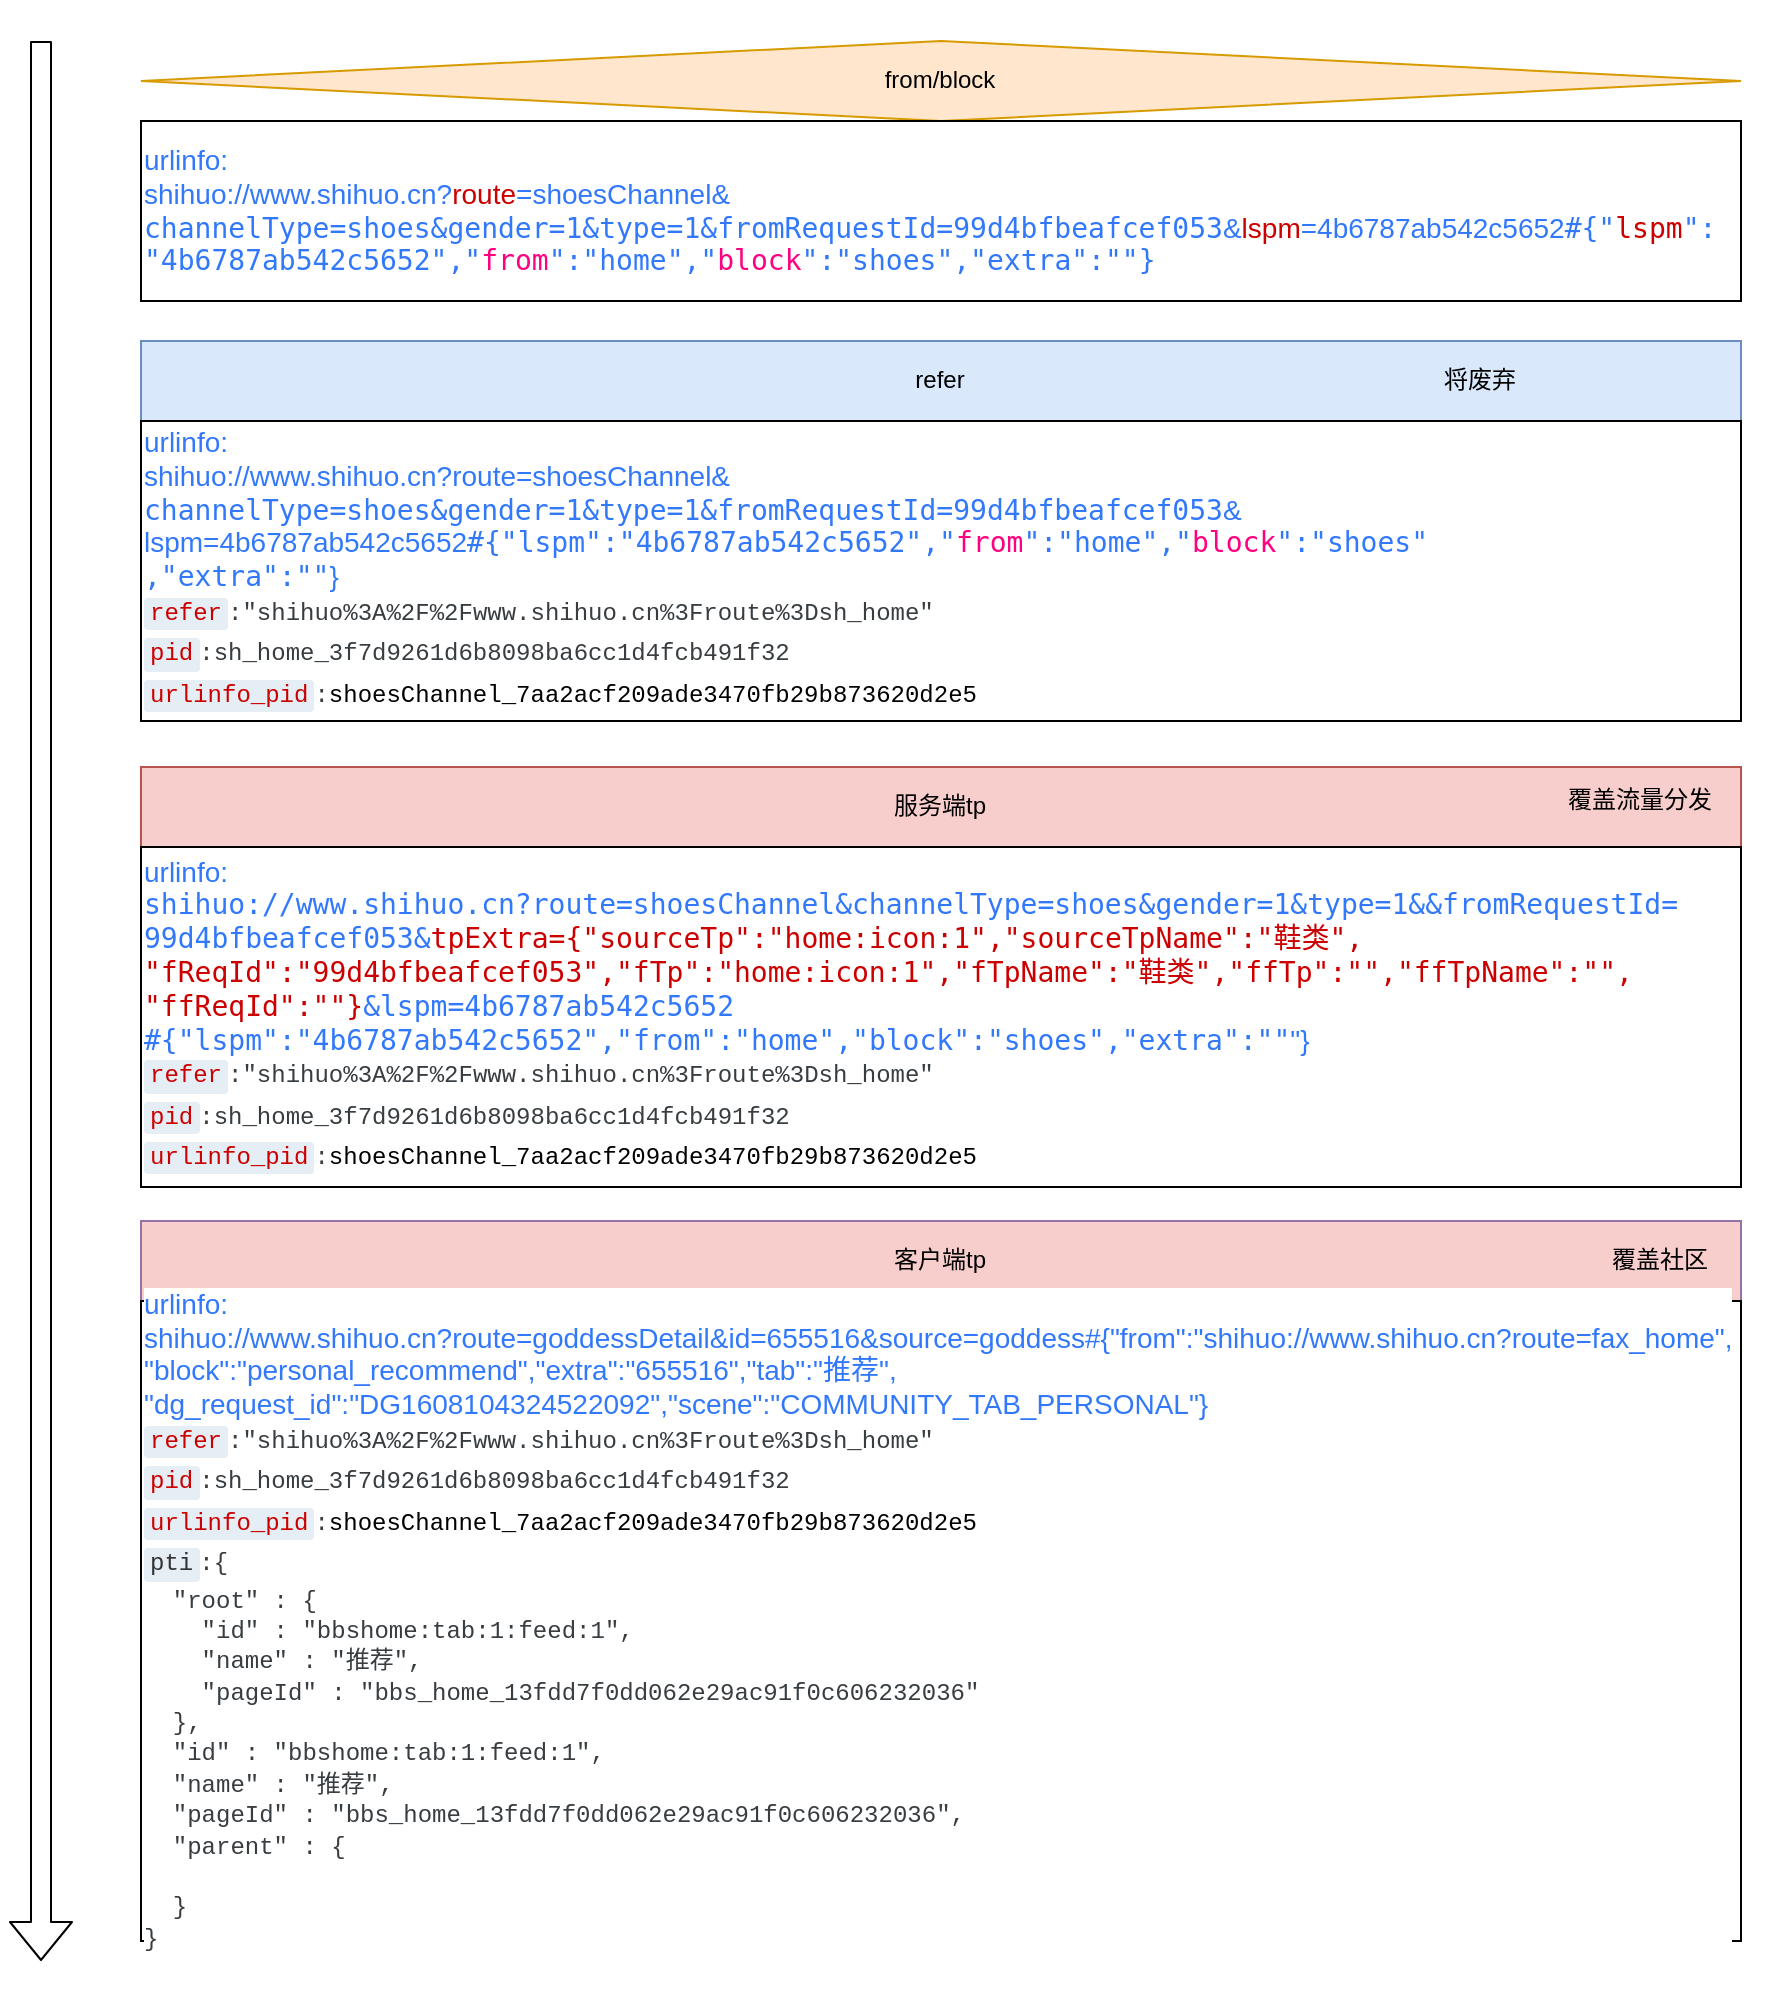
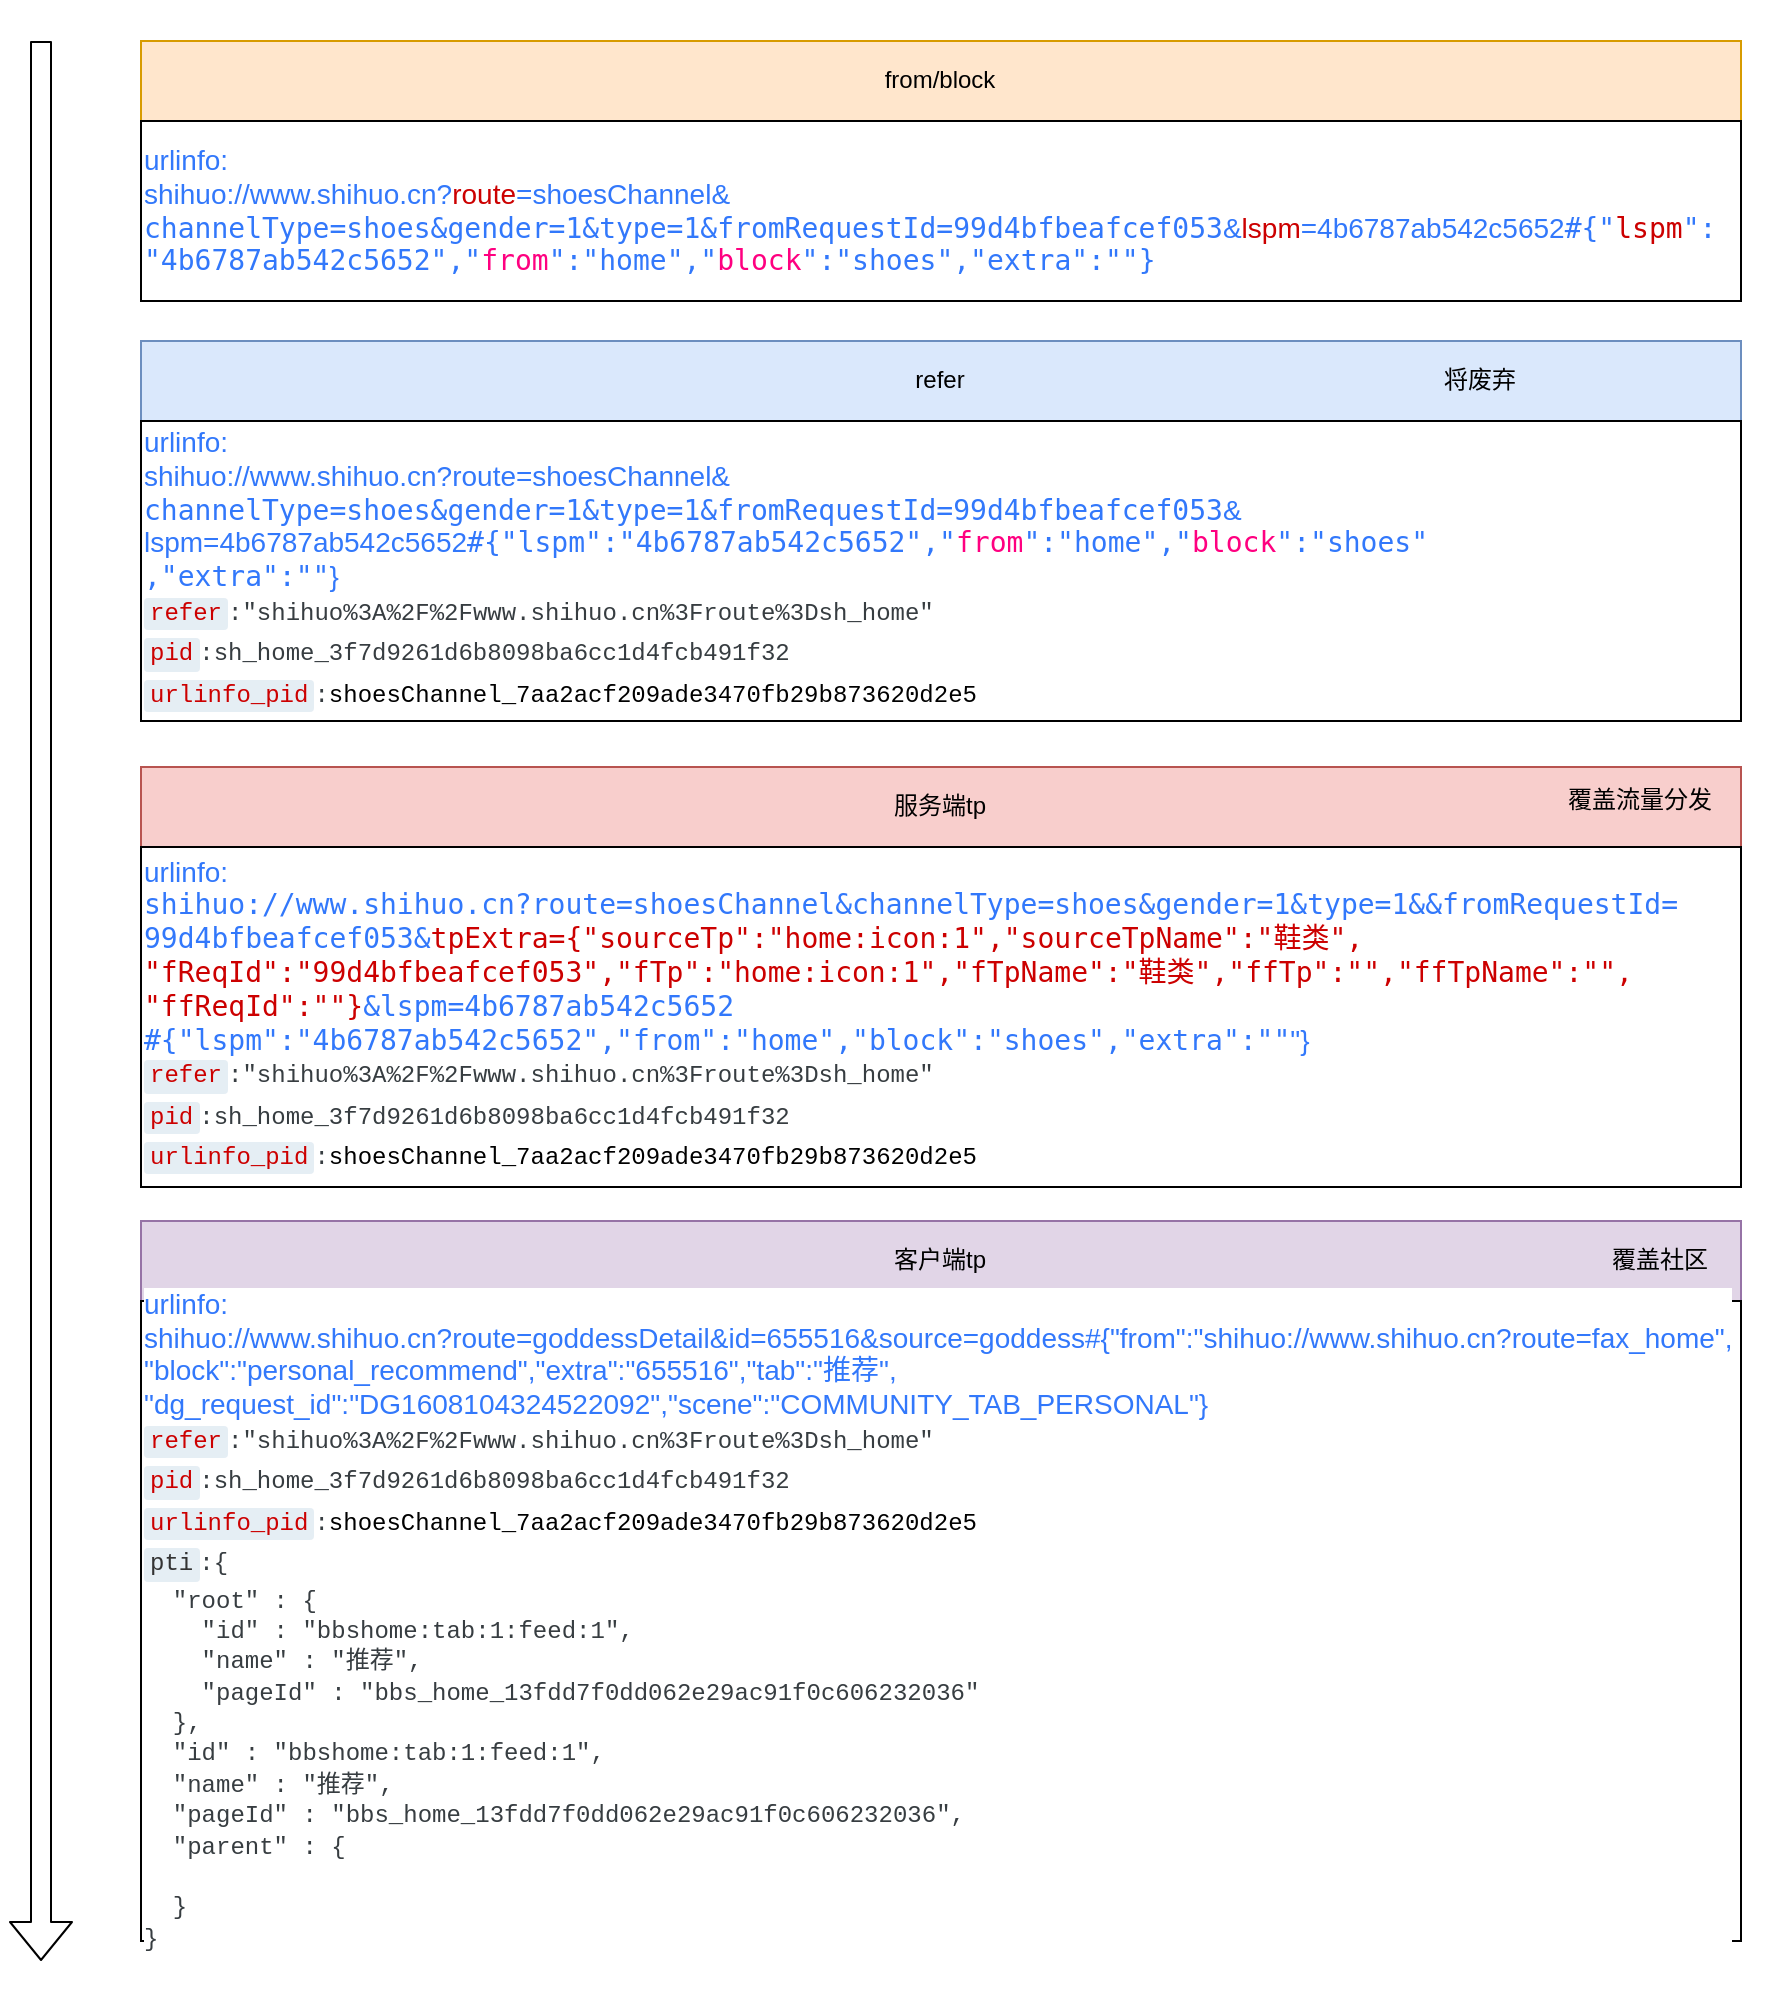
node "from/block": shape diamond -> rectangle
node "客户端tp": fillcolor #f8cecc -> #e1d5e7
